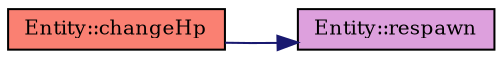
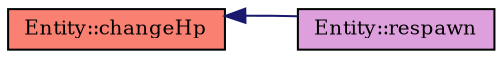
edge "Entity::changeHp" -> "Entity::respawn": reversed
